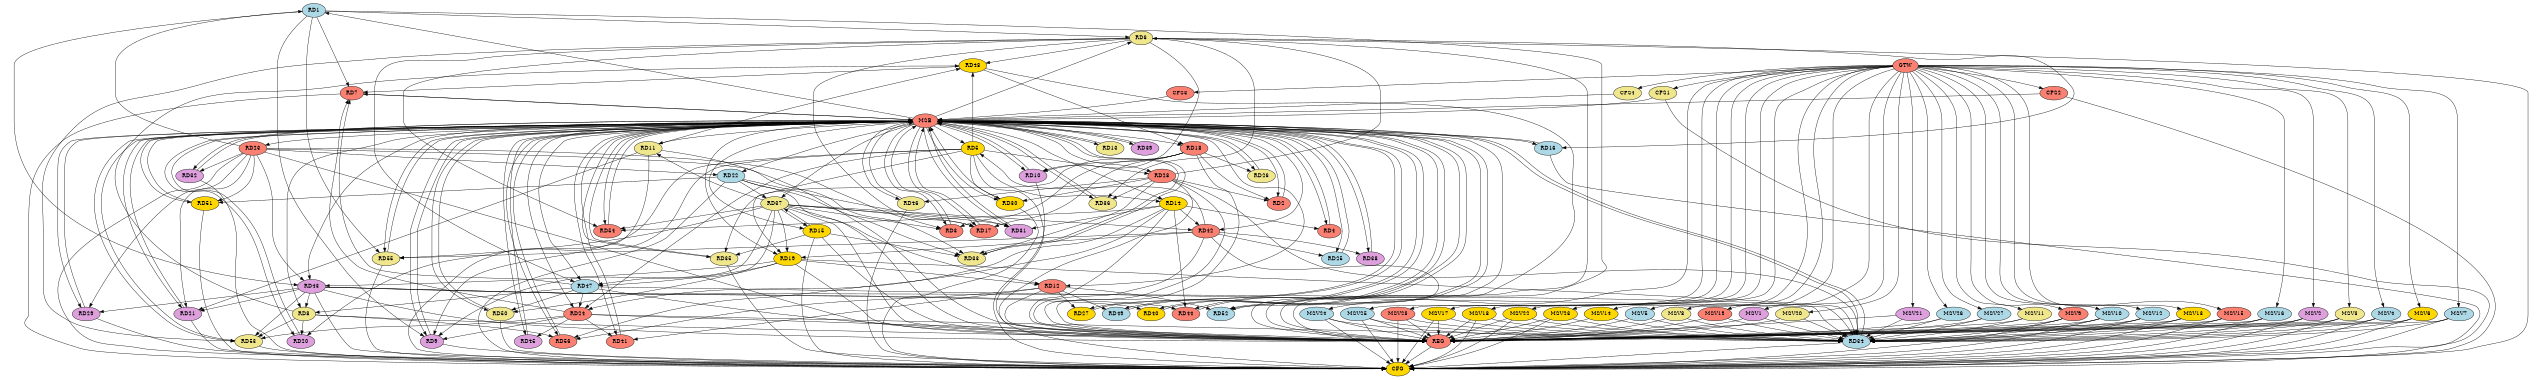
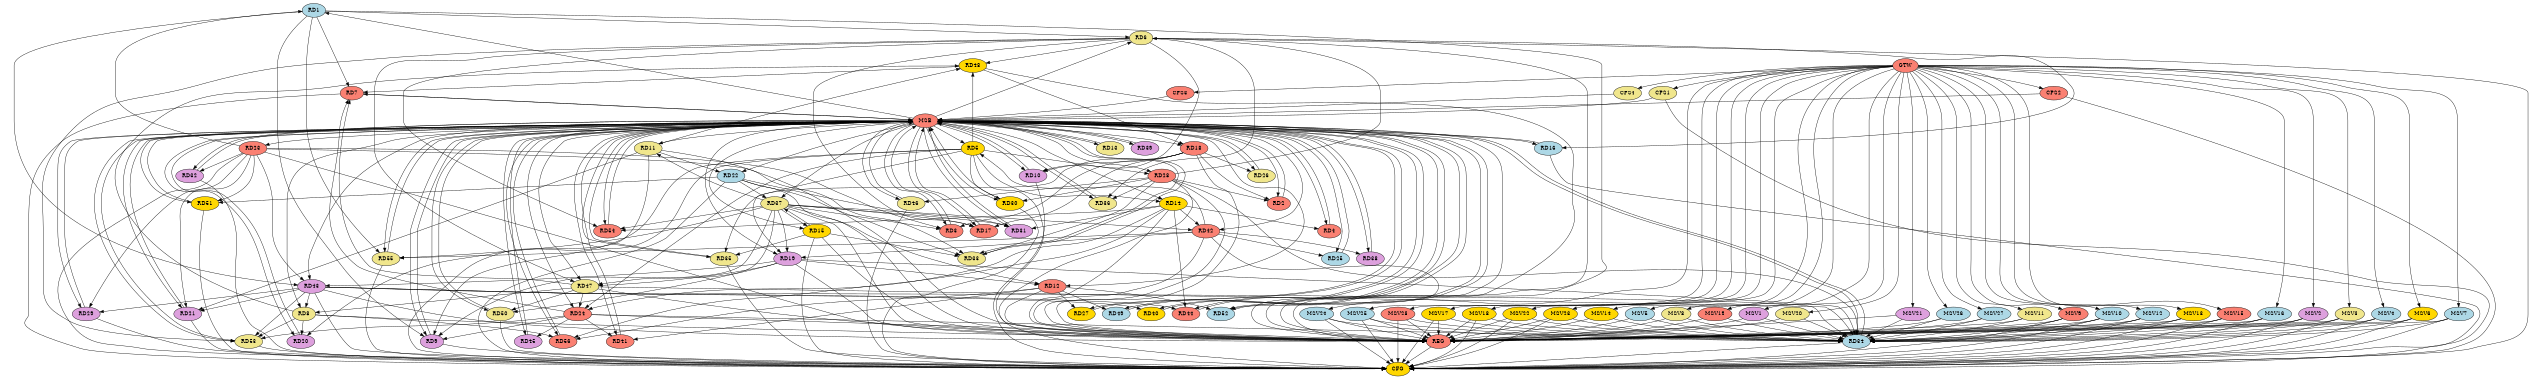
edge "RD23" -> "RD22": now "RD11" -> "RD22"
node "RD19": fillcolor gold -> plum
node "RD47": fillcolor lightblue -> khaki
